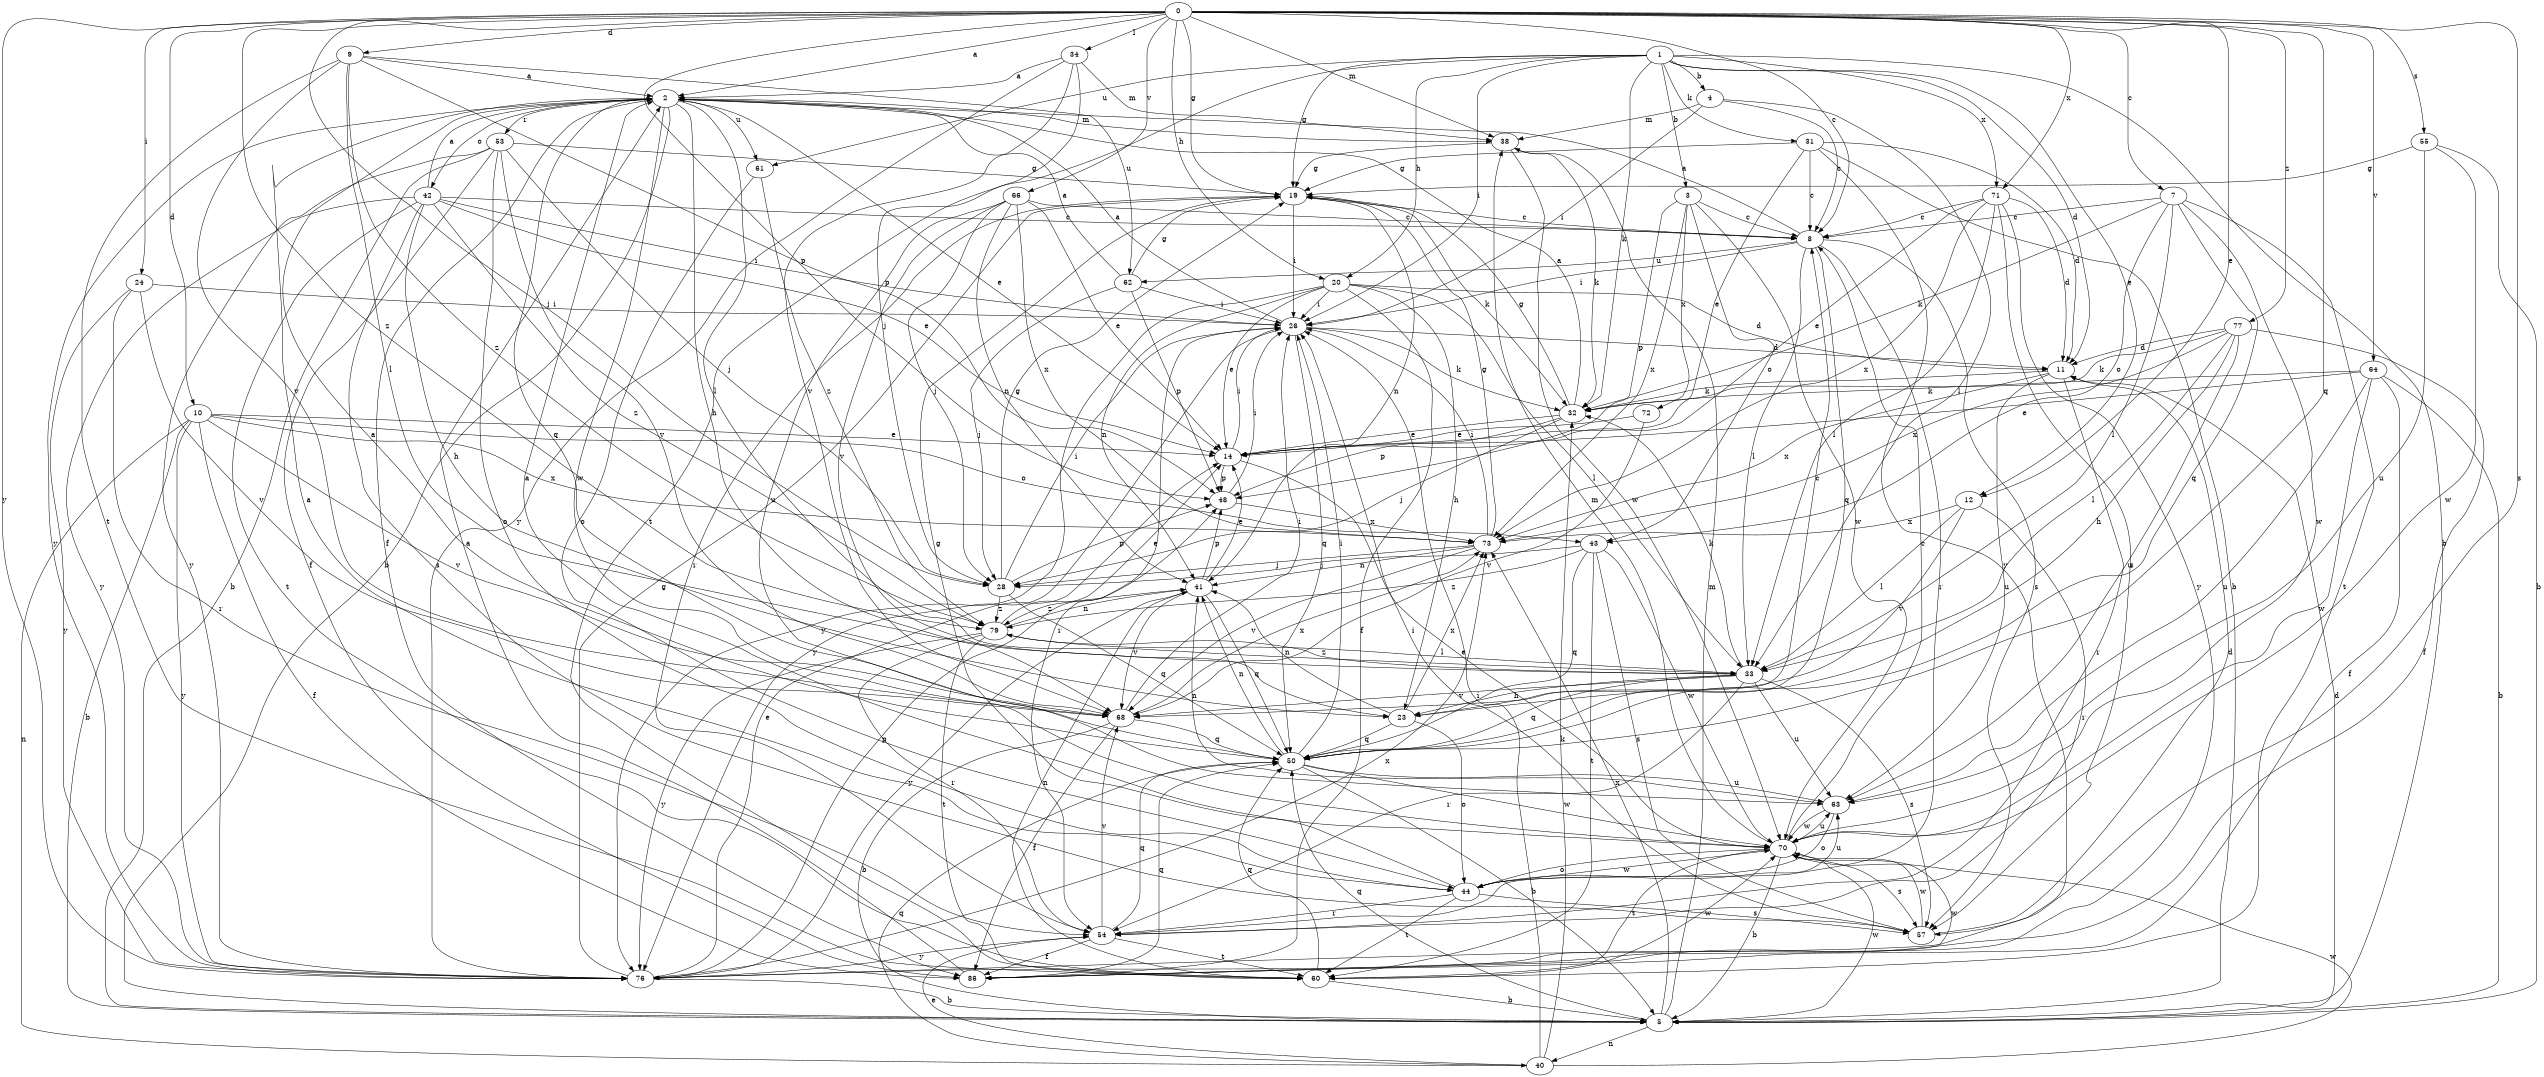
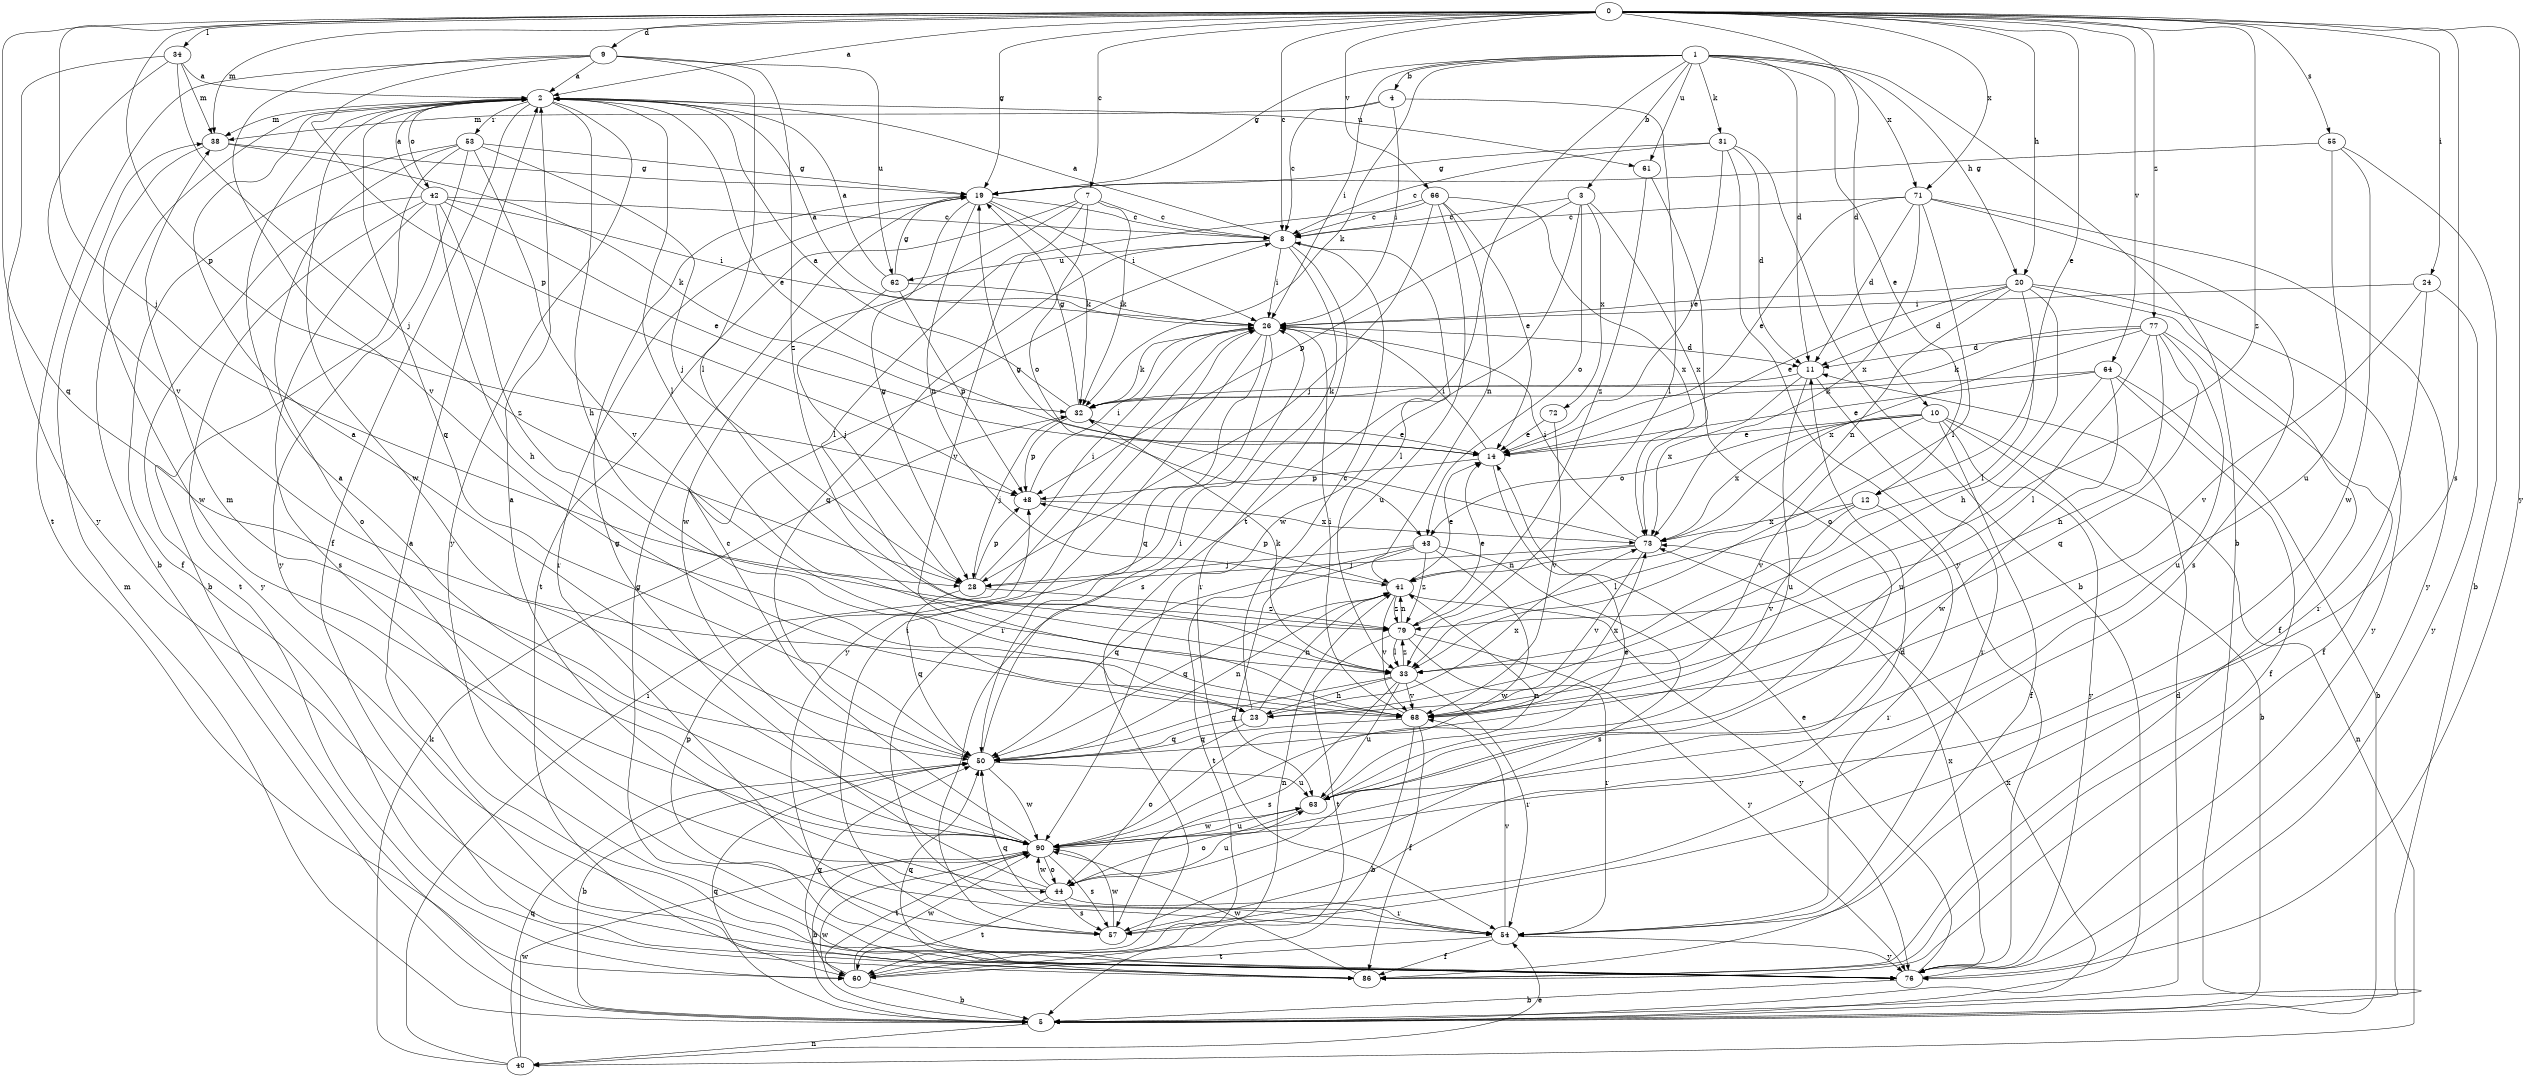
edge "28" -> "19": reversed
edge "7" -> "50": now "77" -> "50"
node "70": label "70" -> "90"
